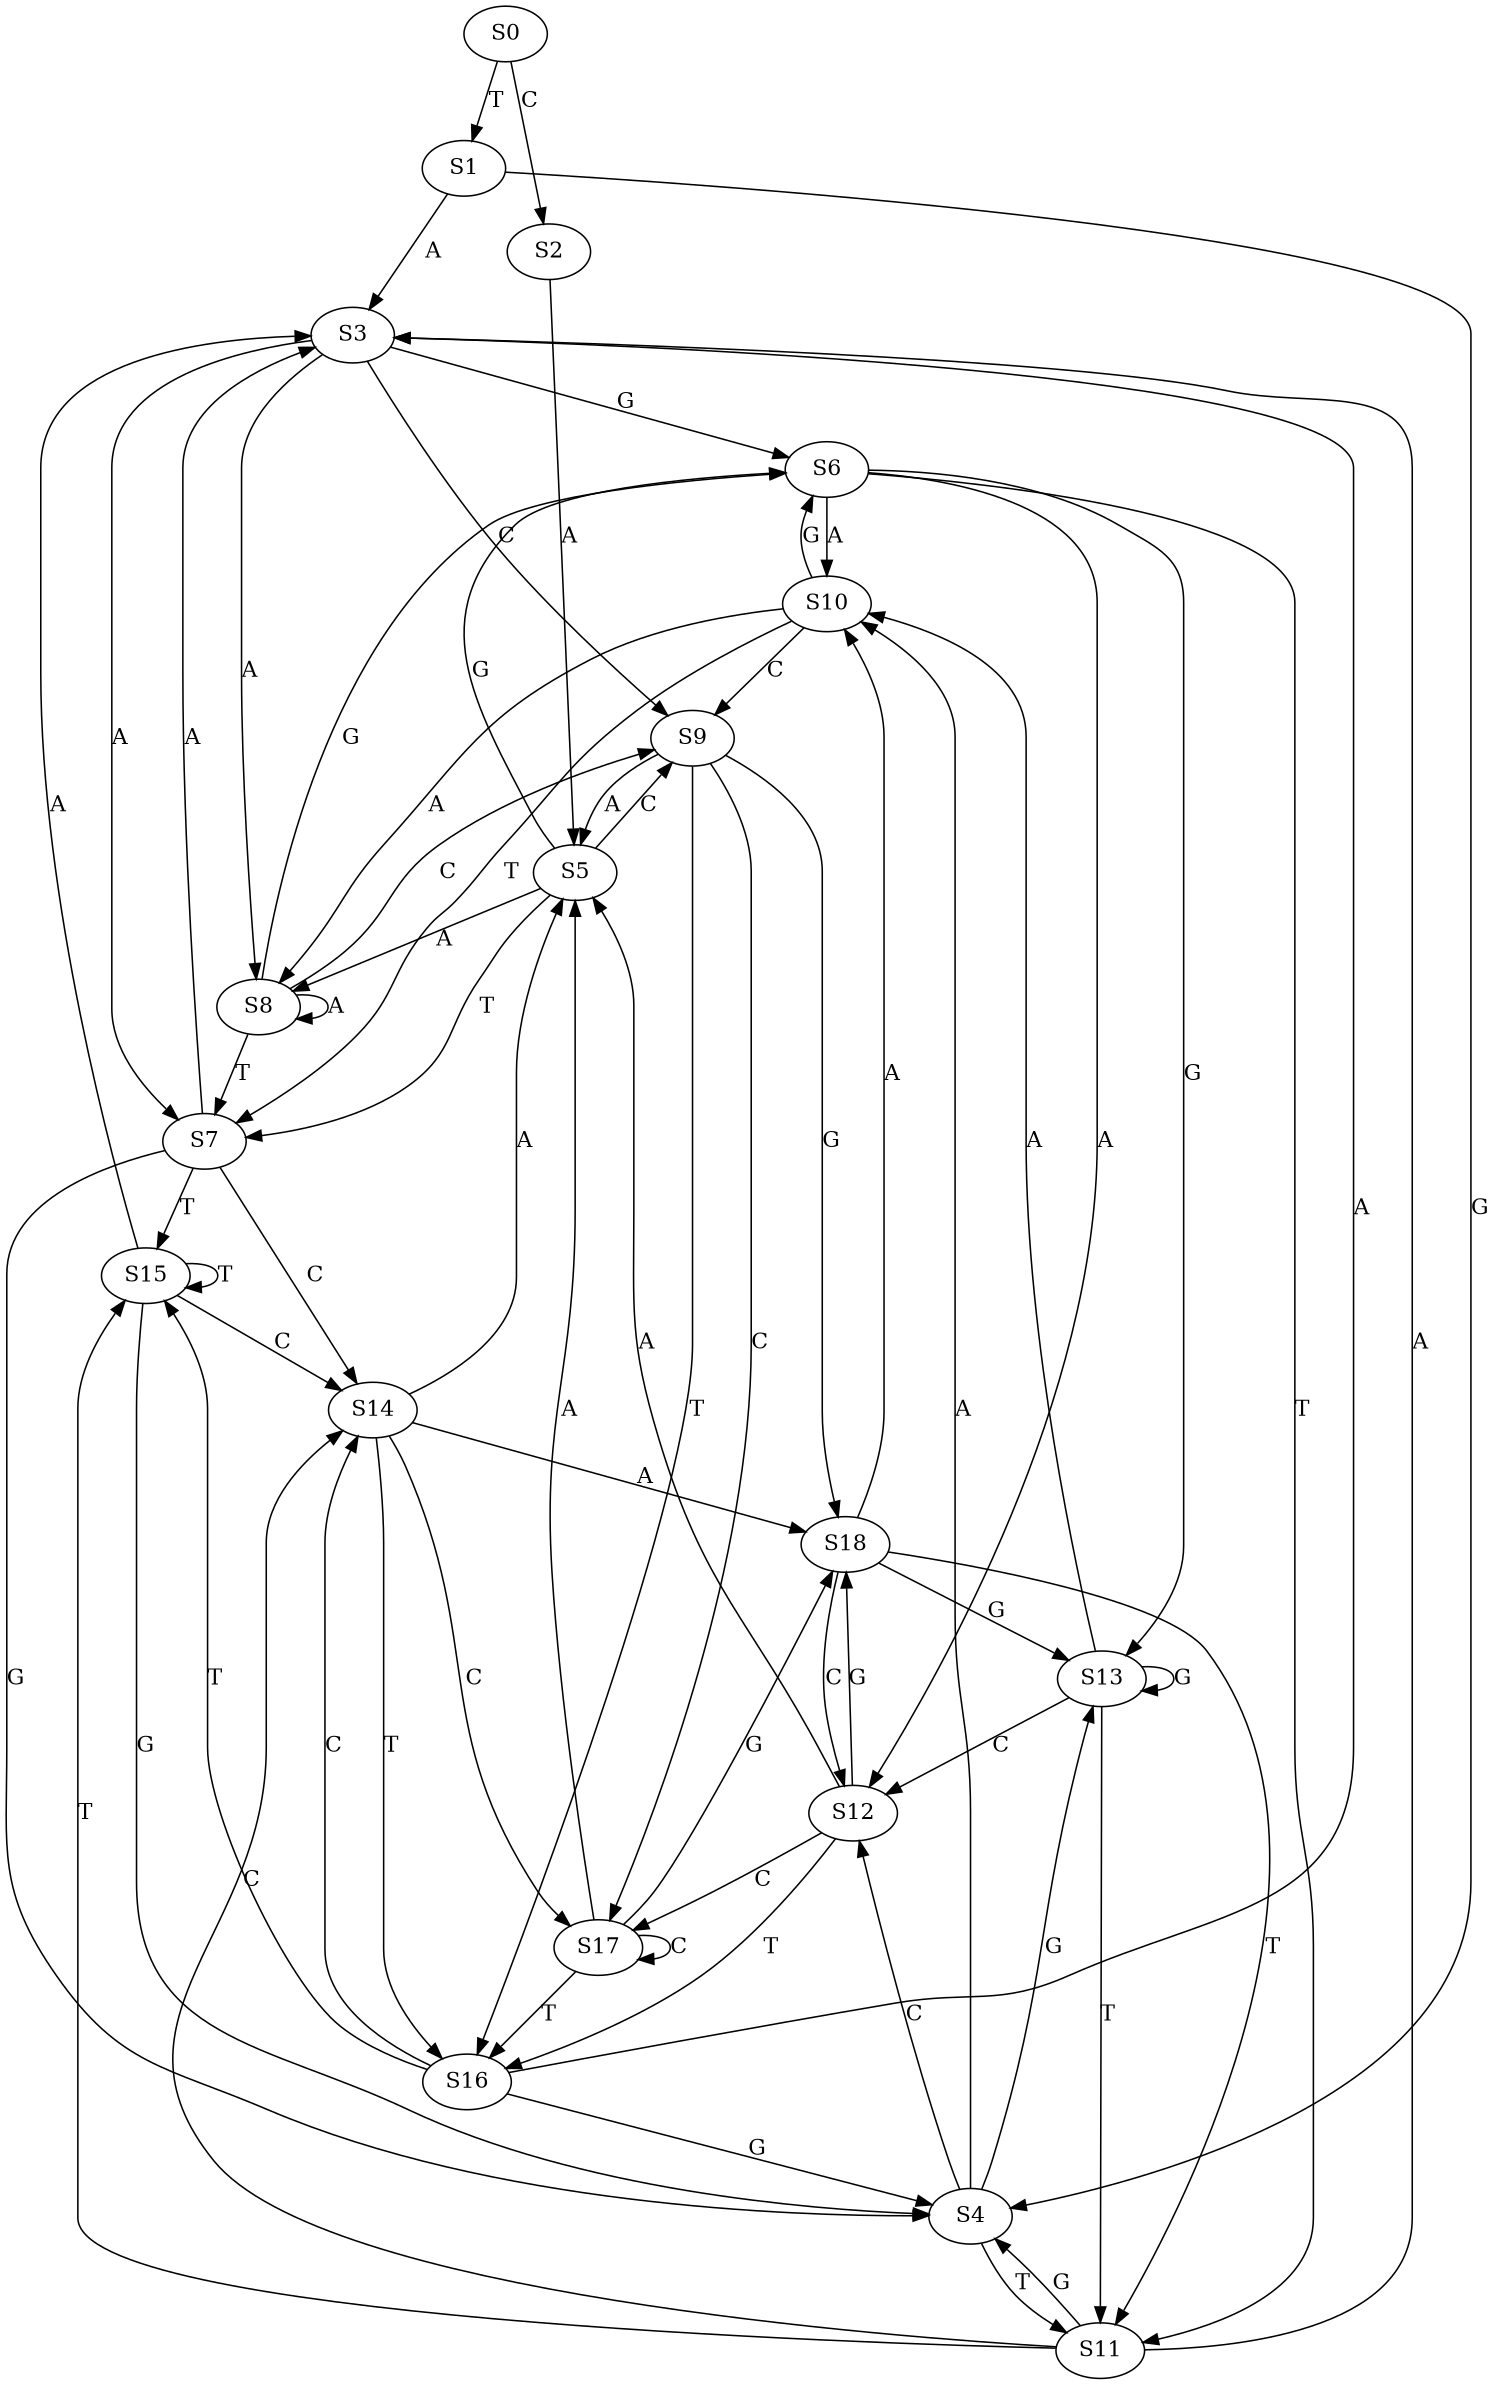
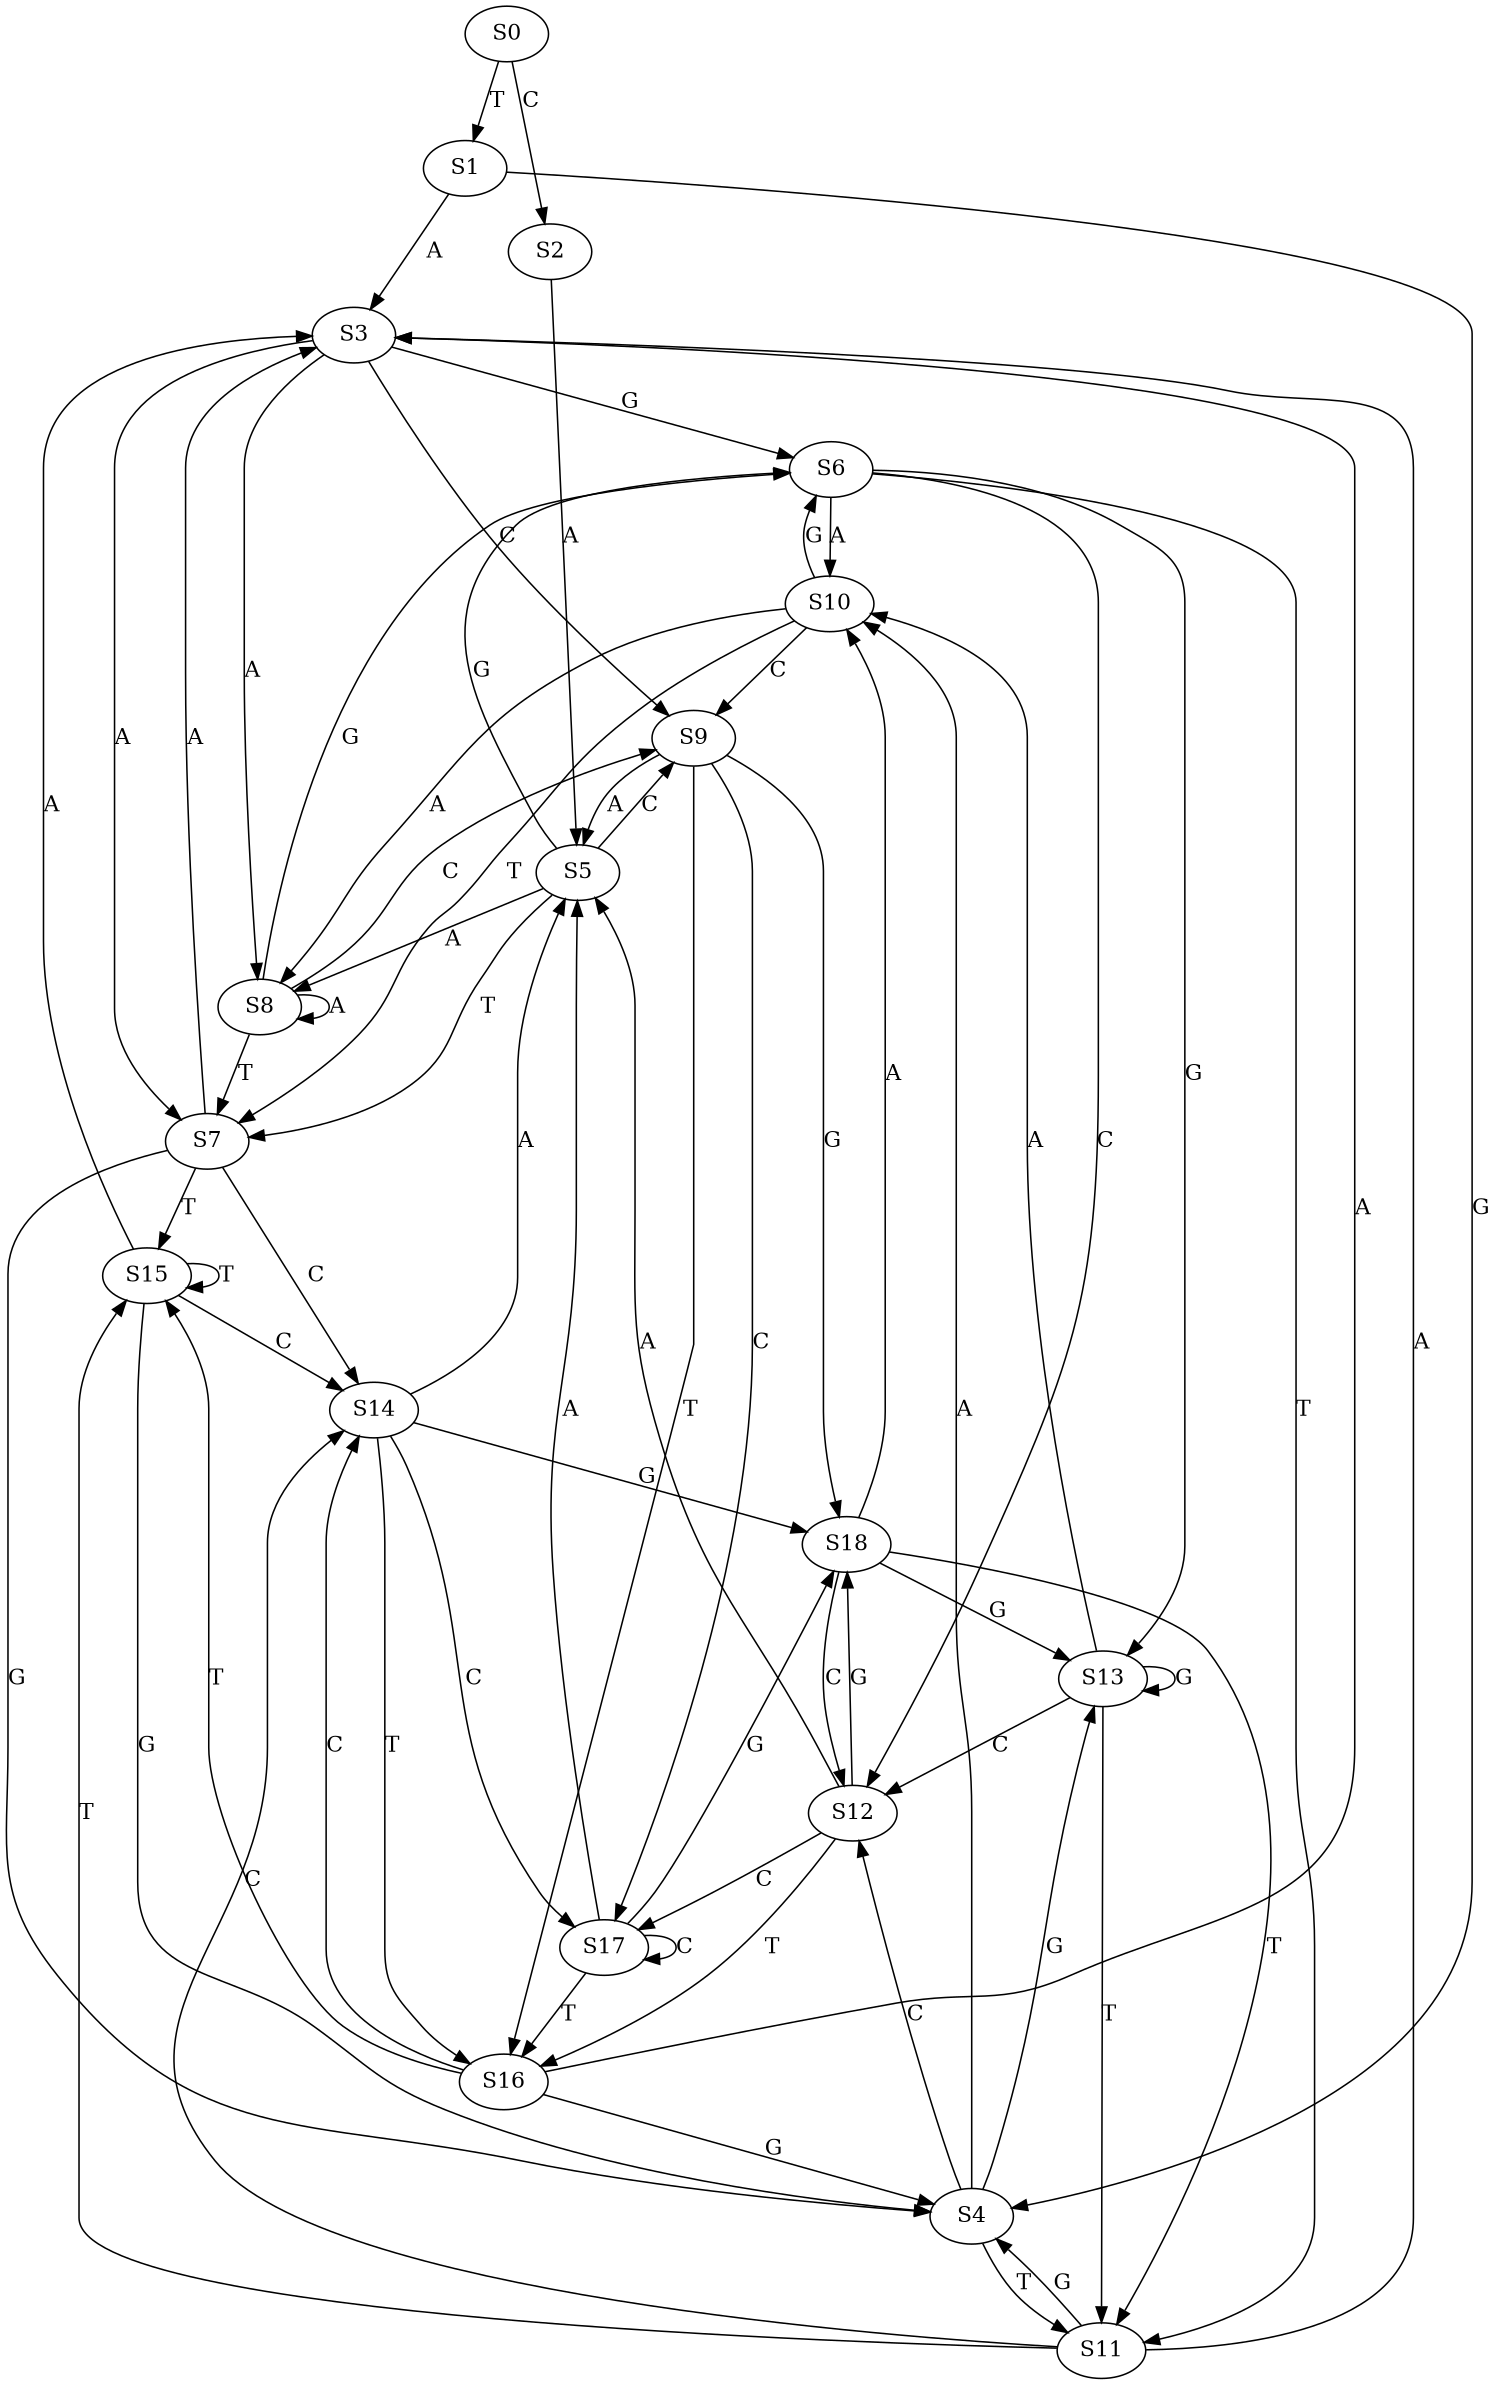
edge "S6" -> "S12": label "A" -> "C"
edge "S14" -> "S18": label "A" -> "G"
